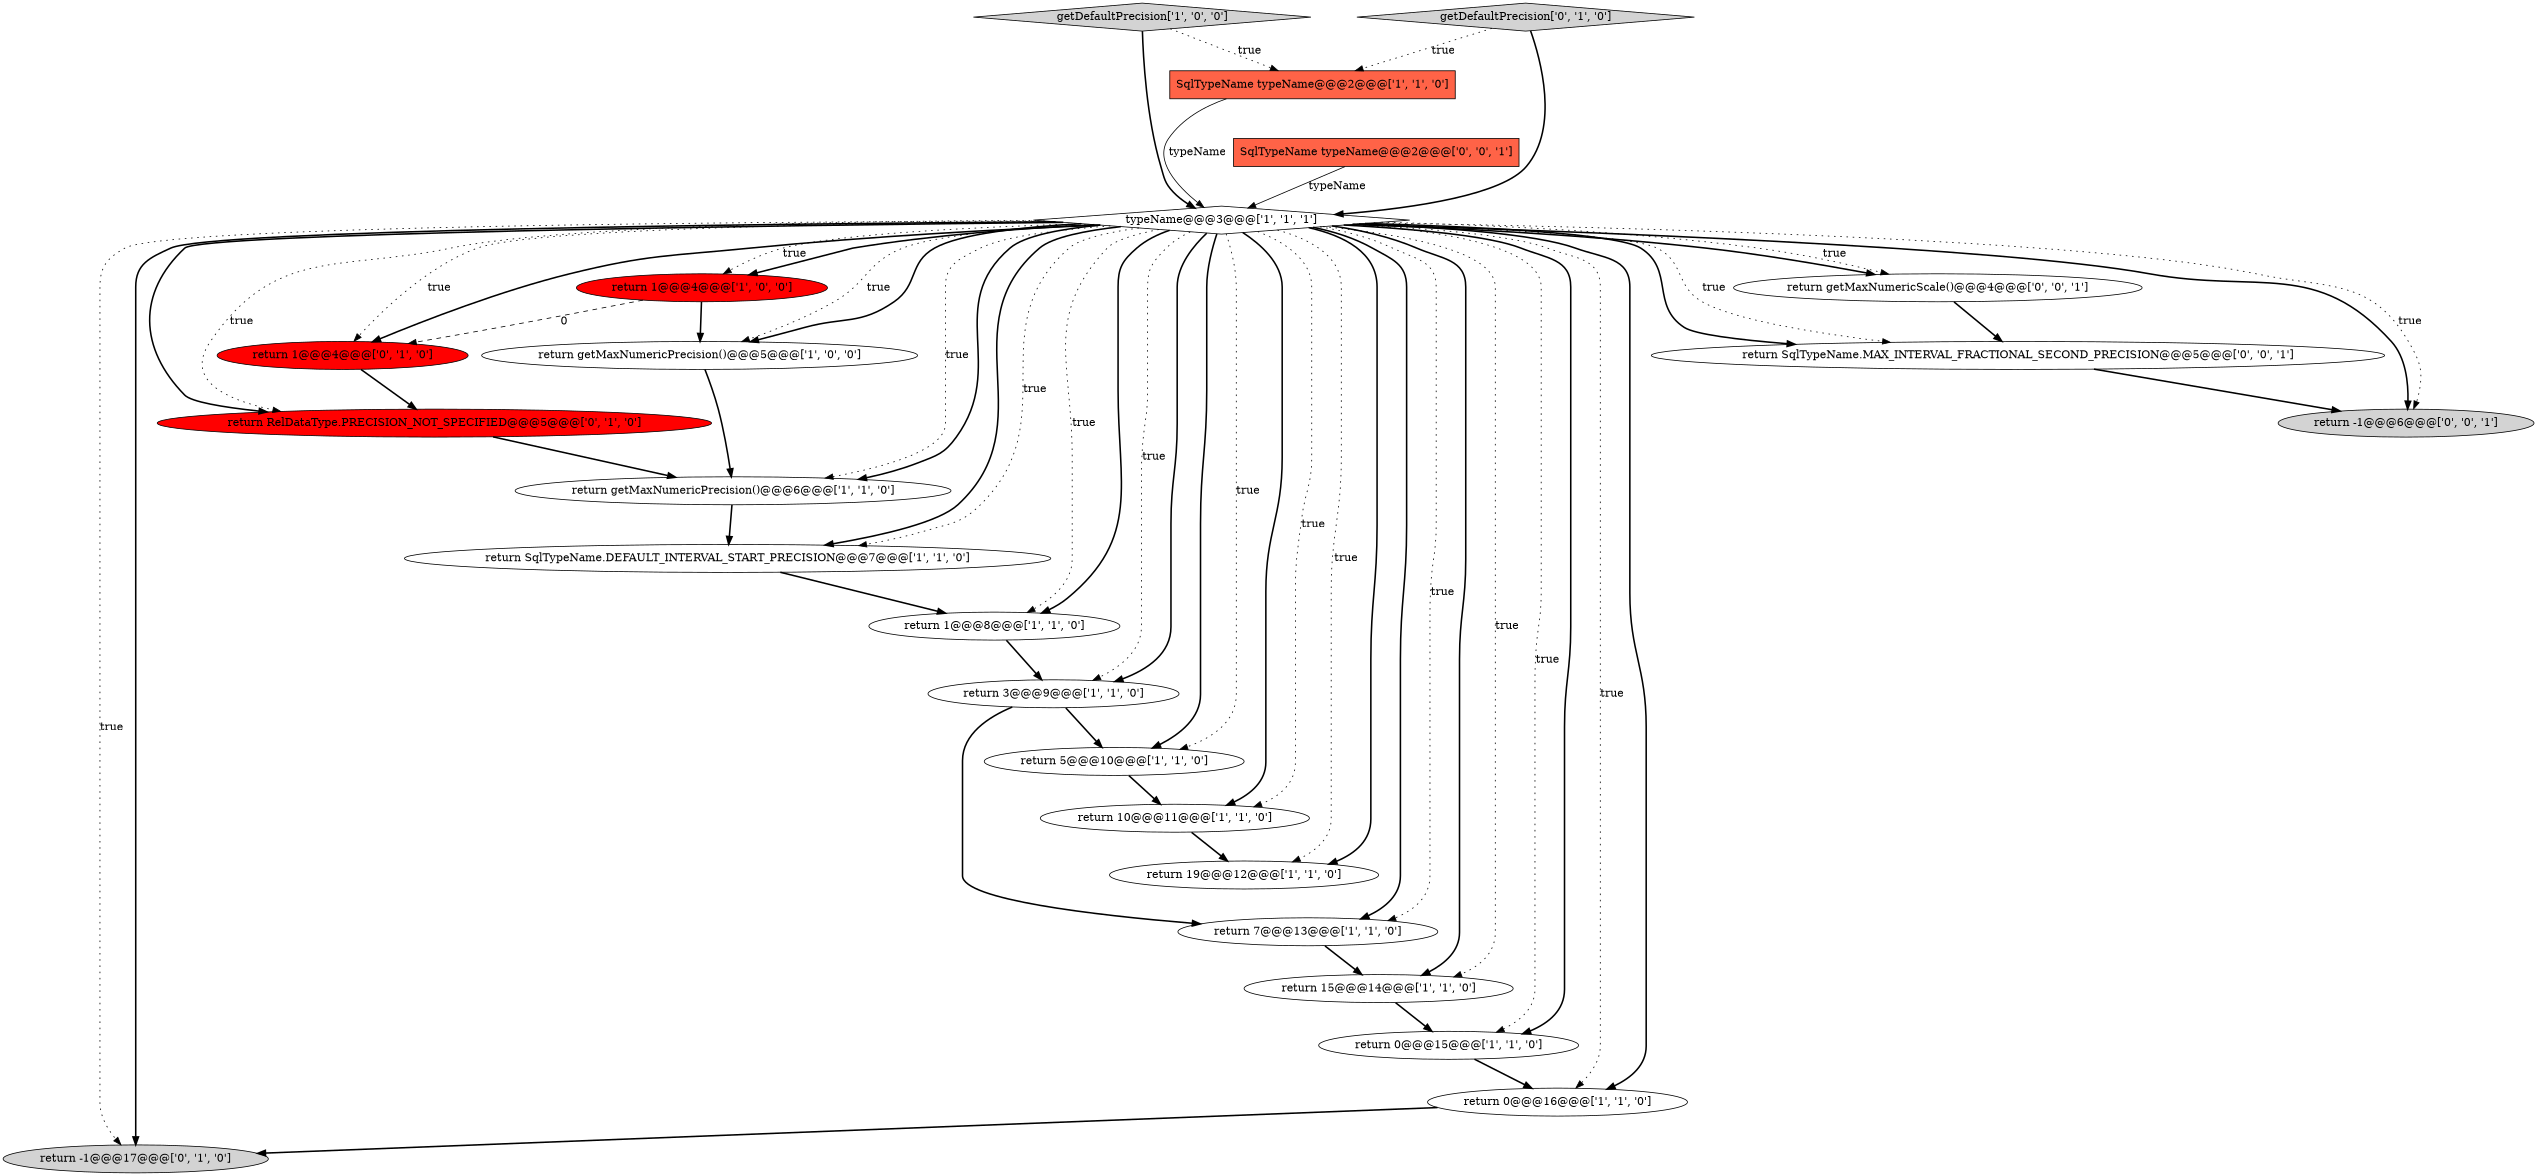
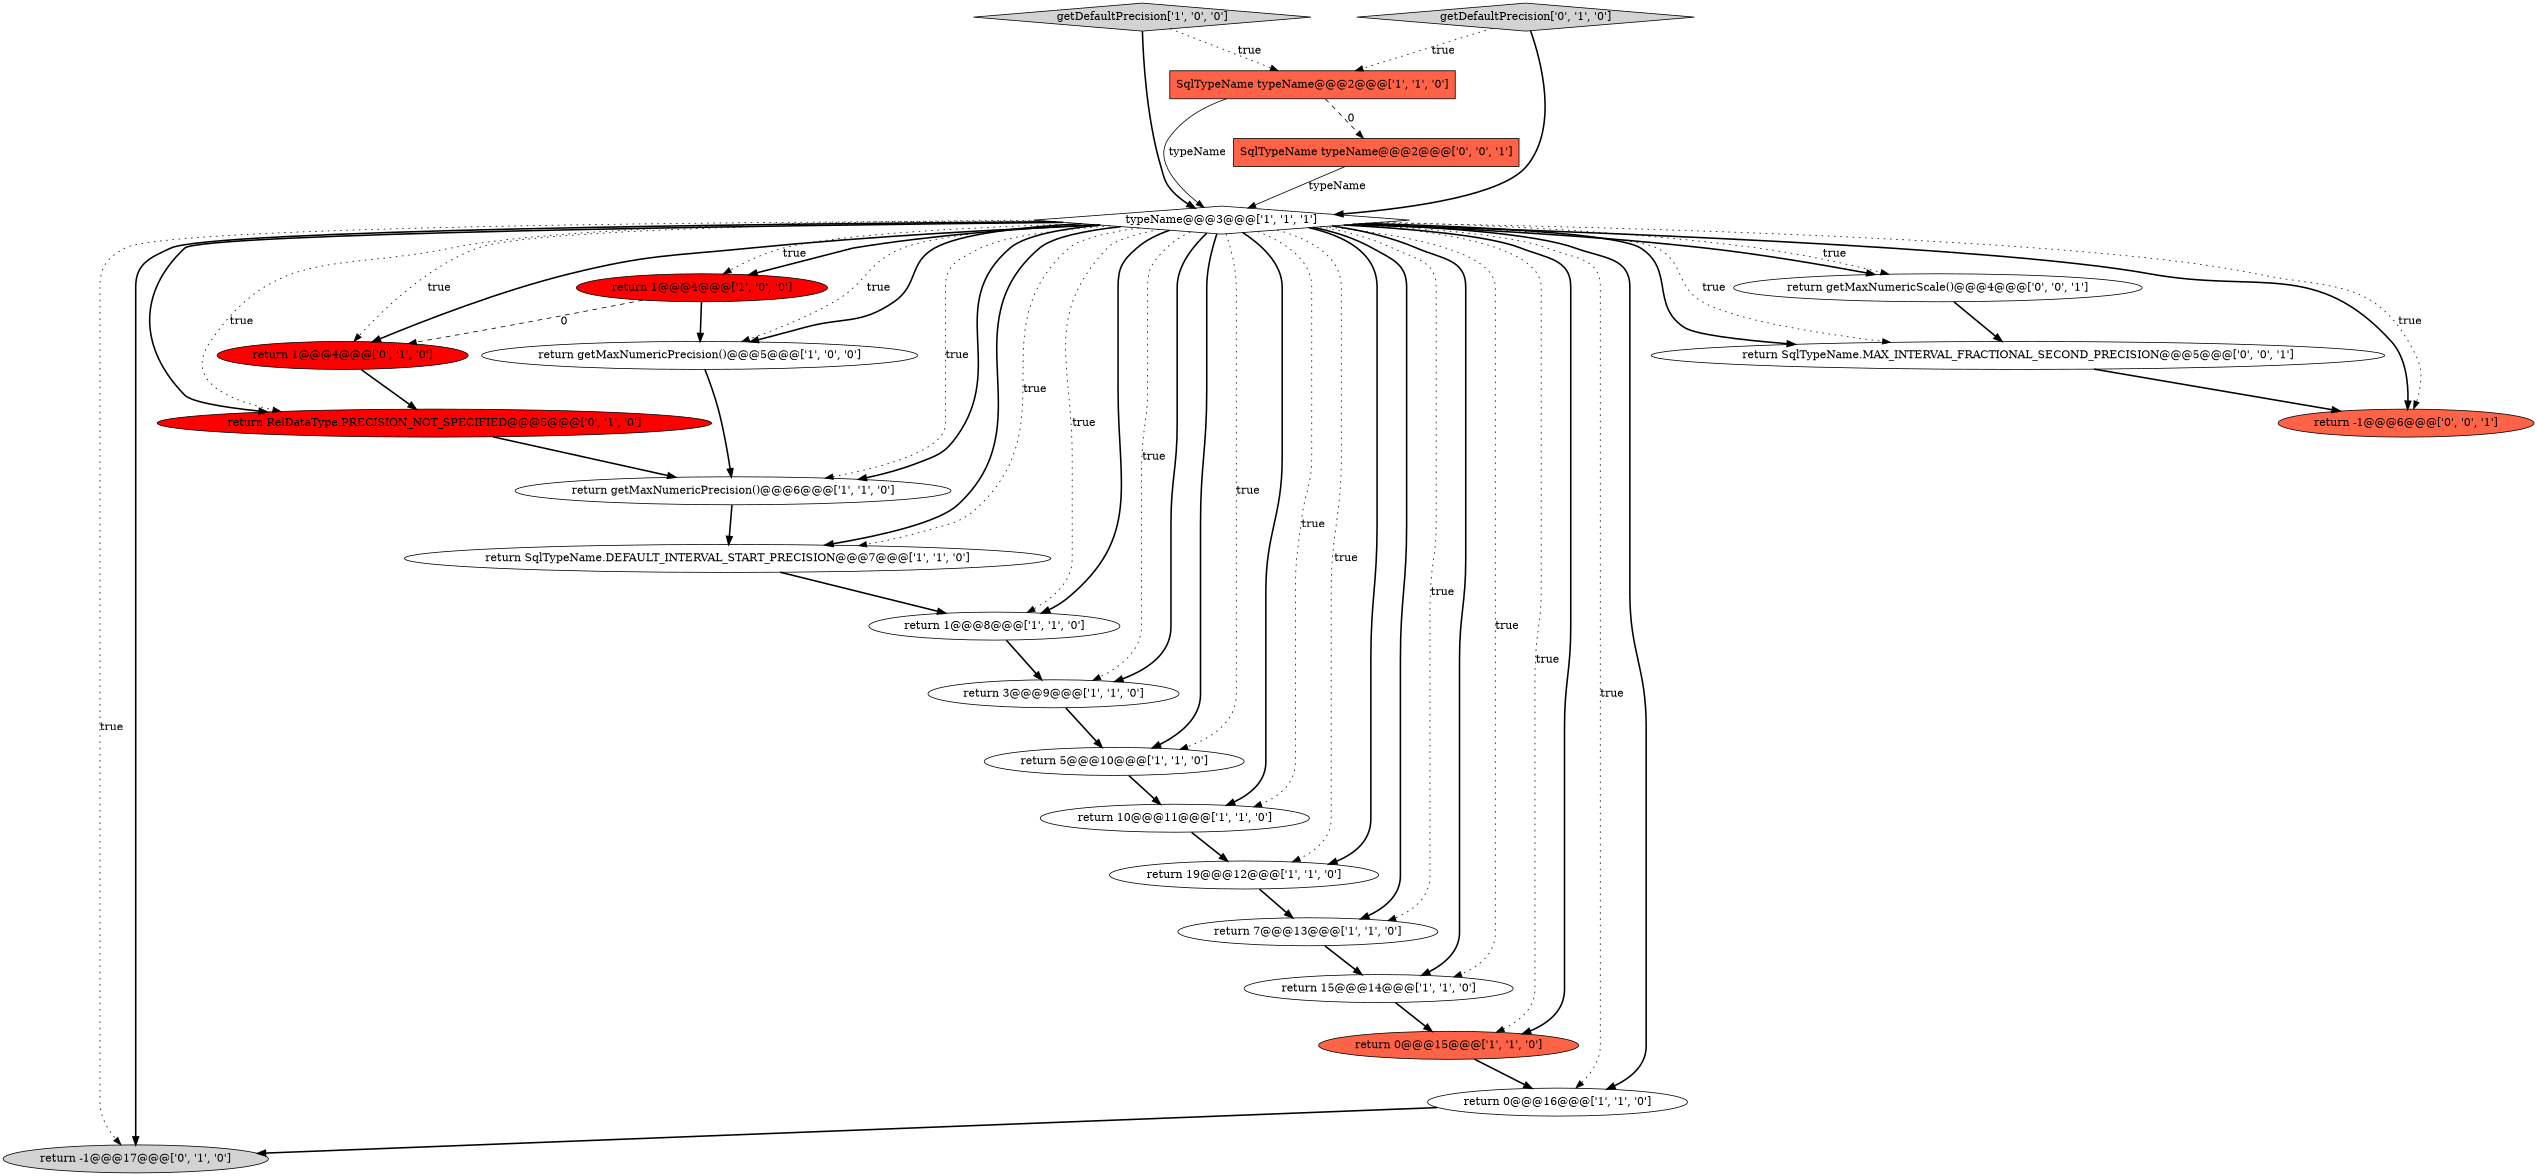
edge "SqlTypeName typeName@@@2@@@['1', '1', '0']" -> "SqlTypeName typeName@@@2@@@['0', '0', '1']": added, label "0"
node "return -1@@@6@@@['0', '0', '1']": fillcolor lightgray -> tomato
edge "return 3@@@9@@@['1', '1', '0']" -> "return 7@@@13@@@['1', '1', '0']": now "return 19@@@12@@@['1', '1', '0']" -> "return 7@@@13@@@['1', '1', '0']"
node "return 0@@@15@@@['1', '1', '0']": fillcolor white -> tomato
